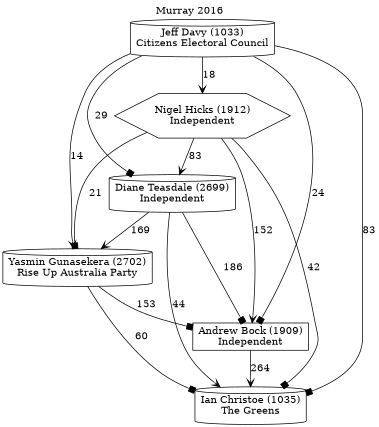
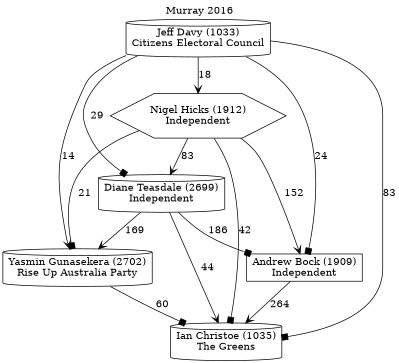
edge "Yasmin Gunasekera (2702) Rise Up Australia Party" -> "Andrew Bock (1909) Independent": removed, label "153"
